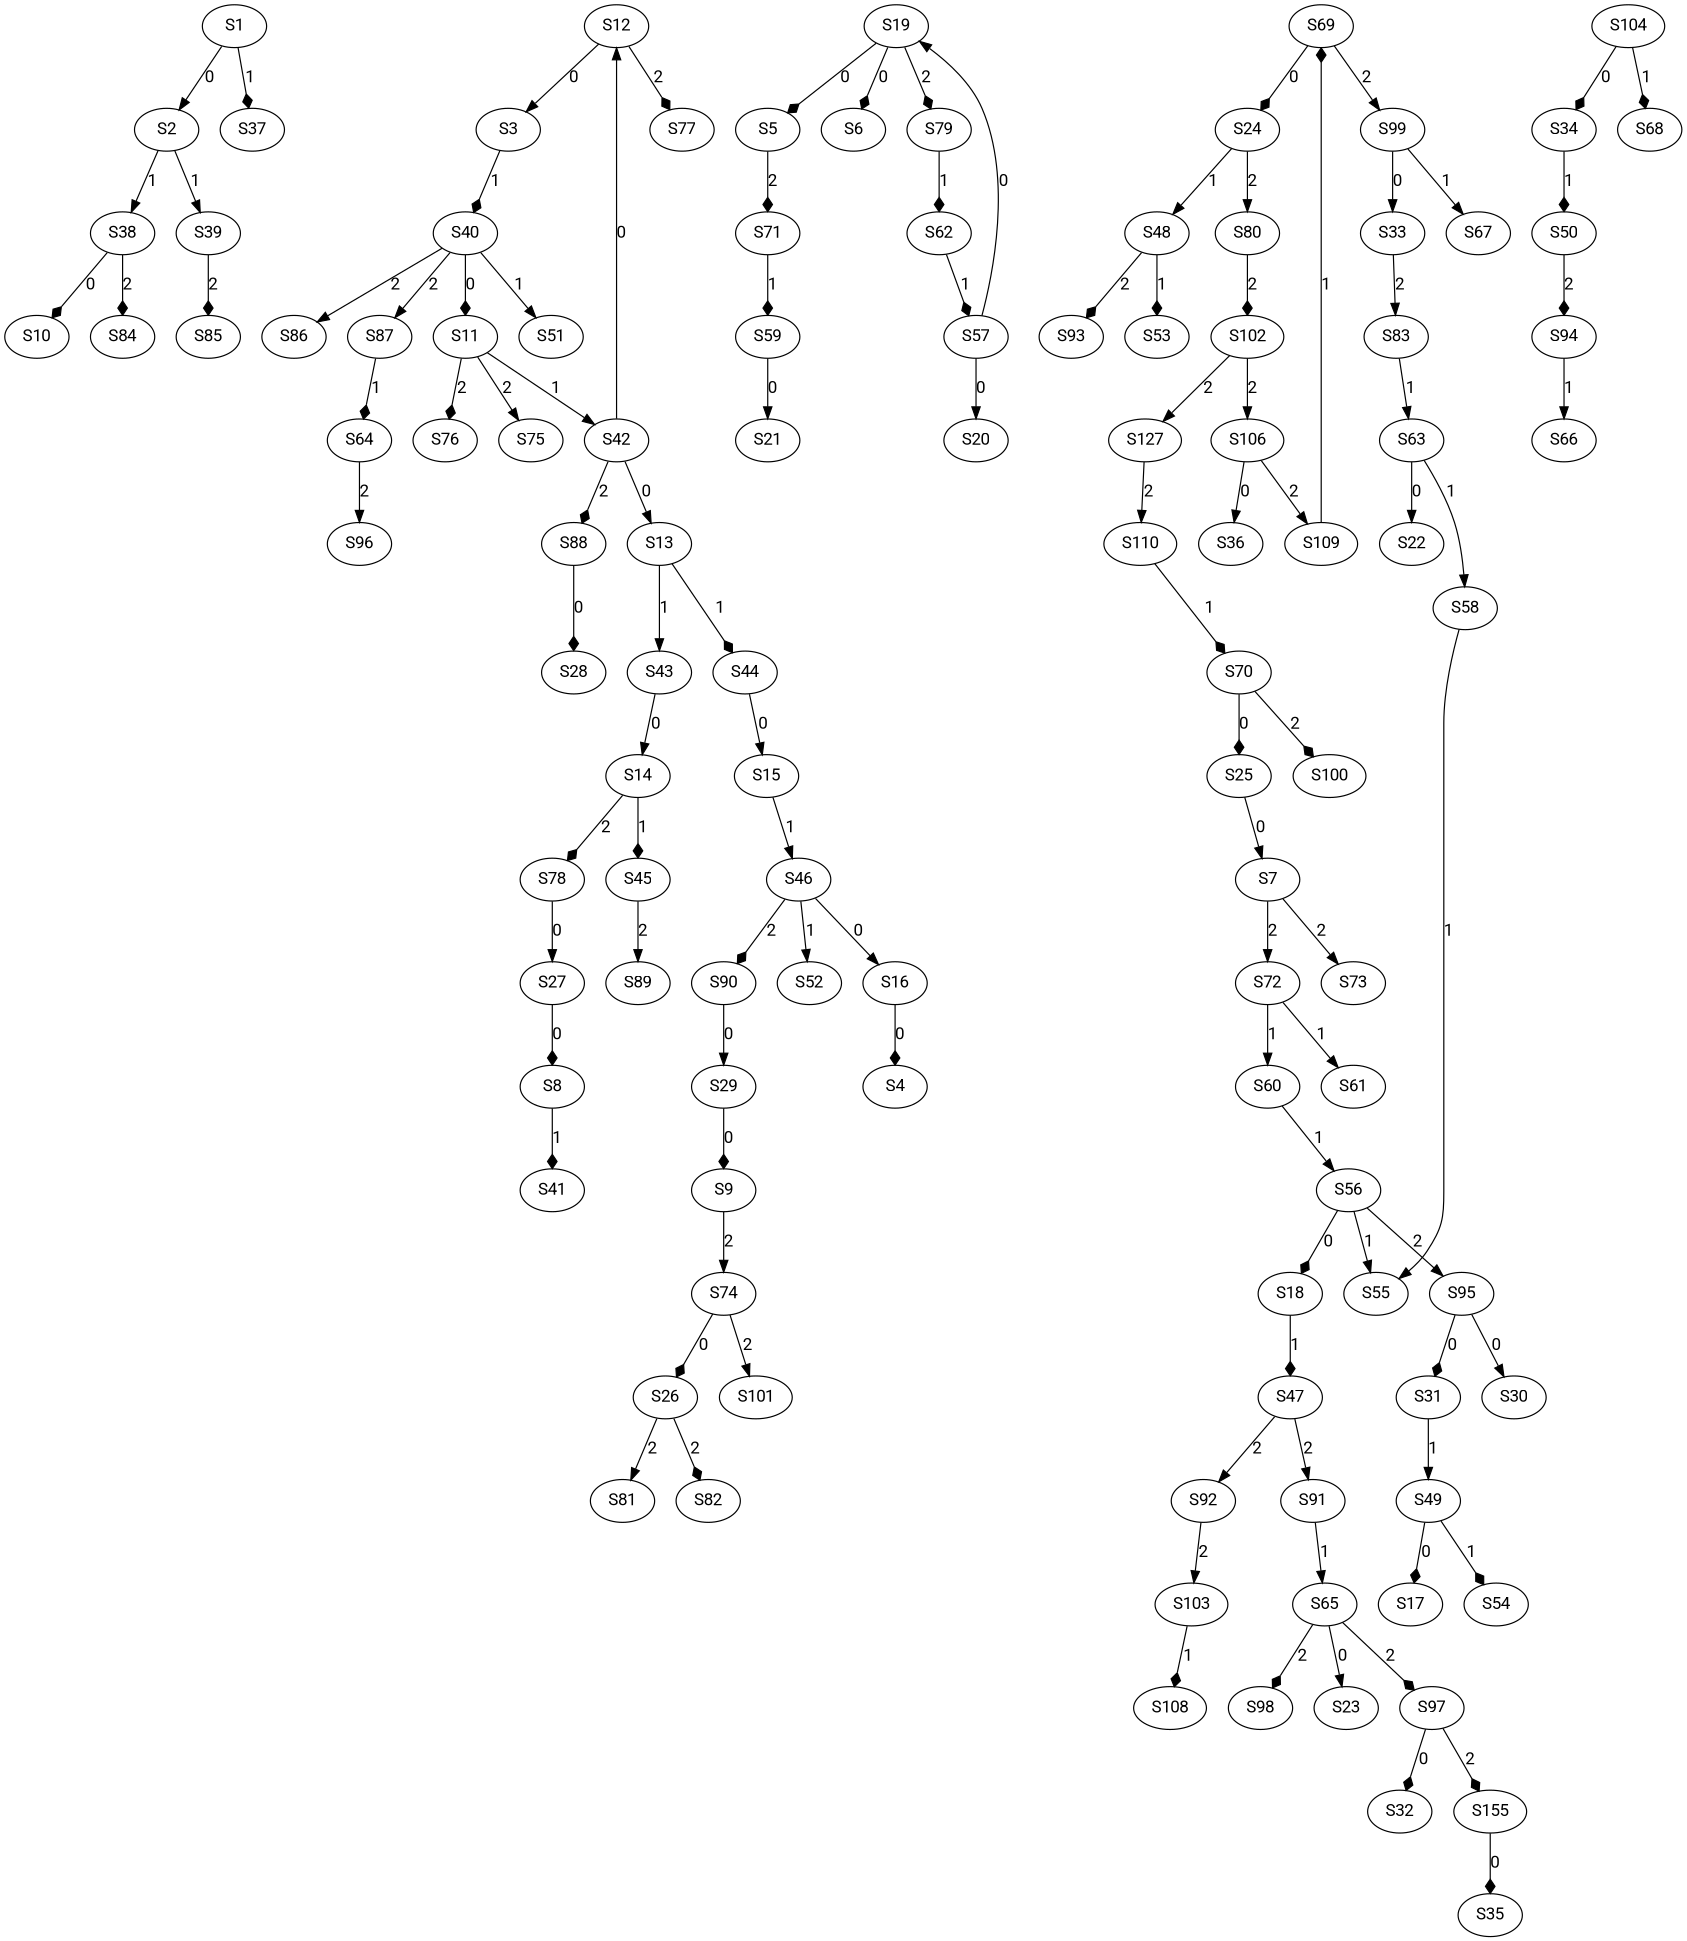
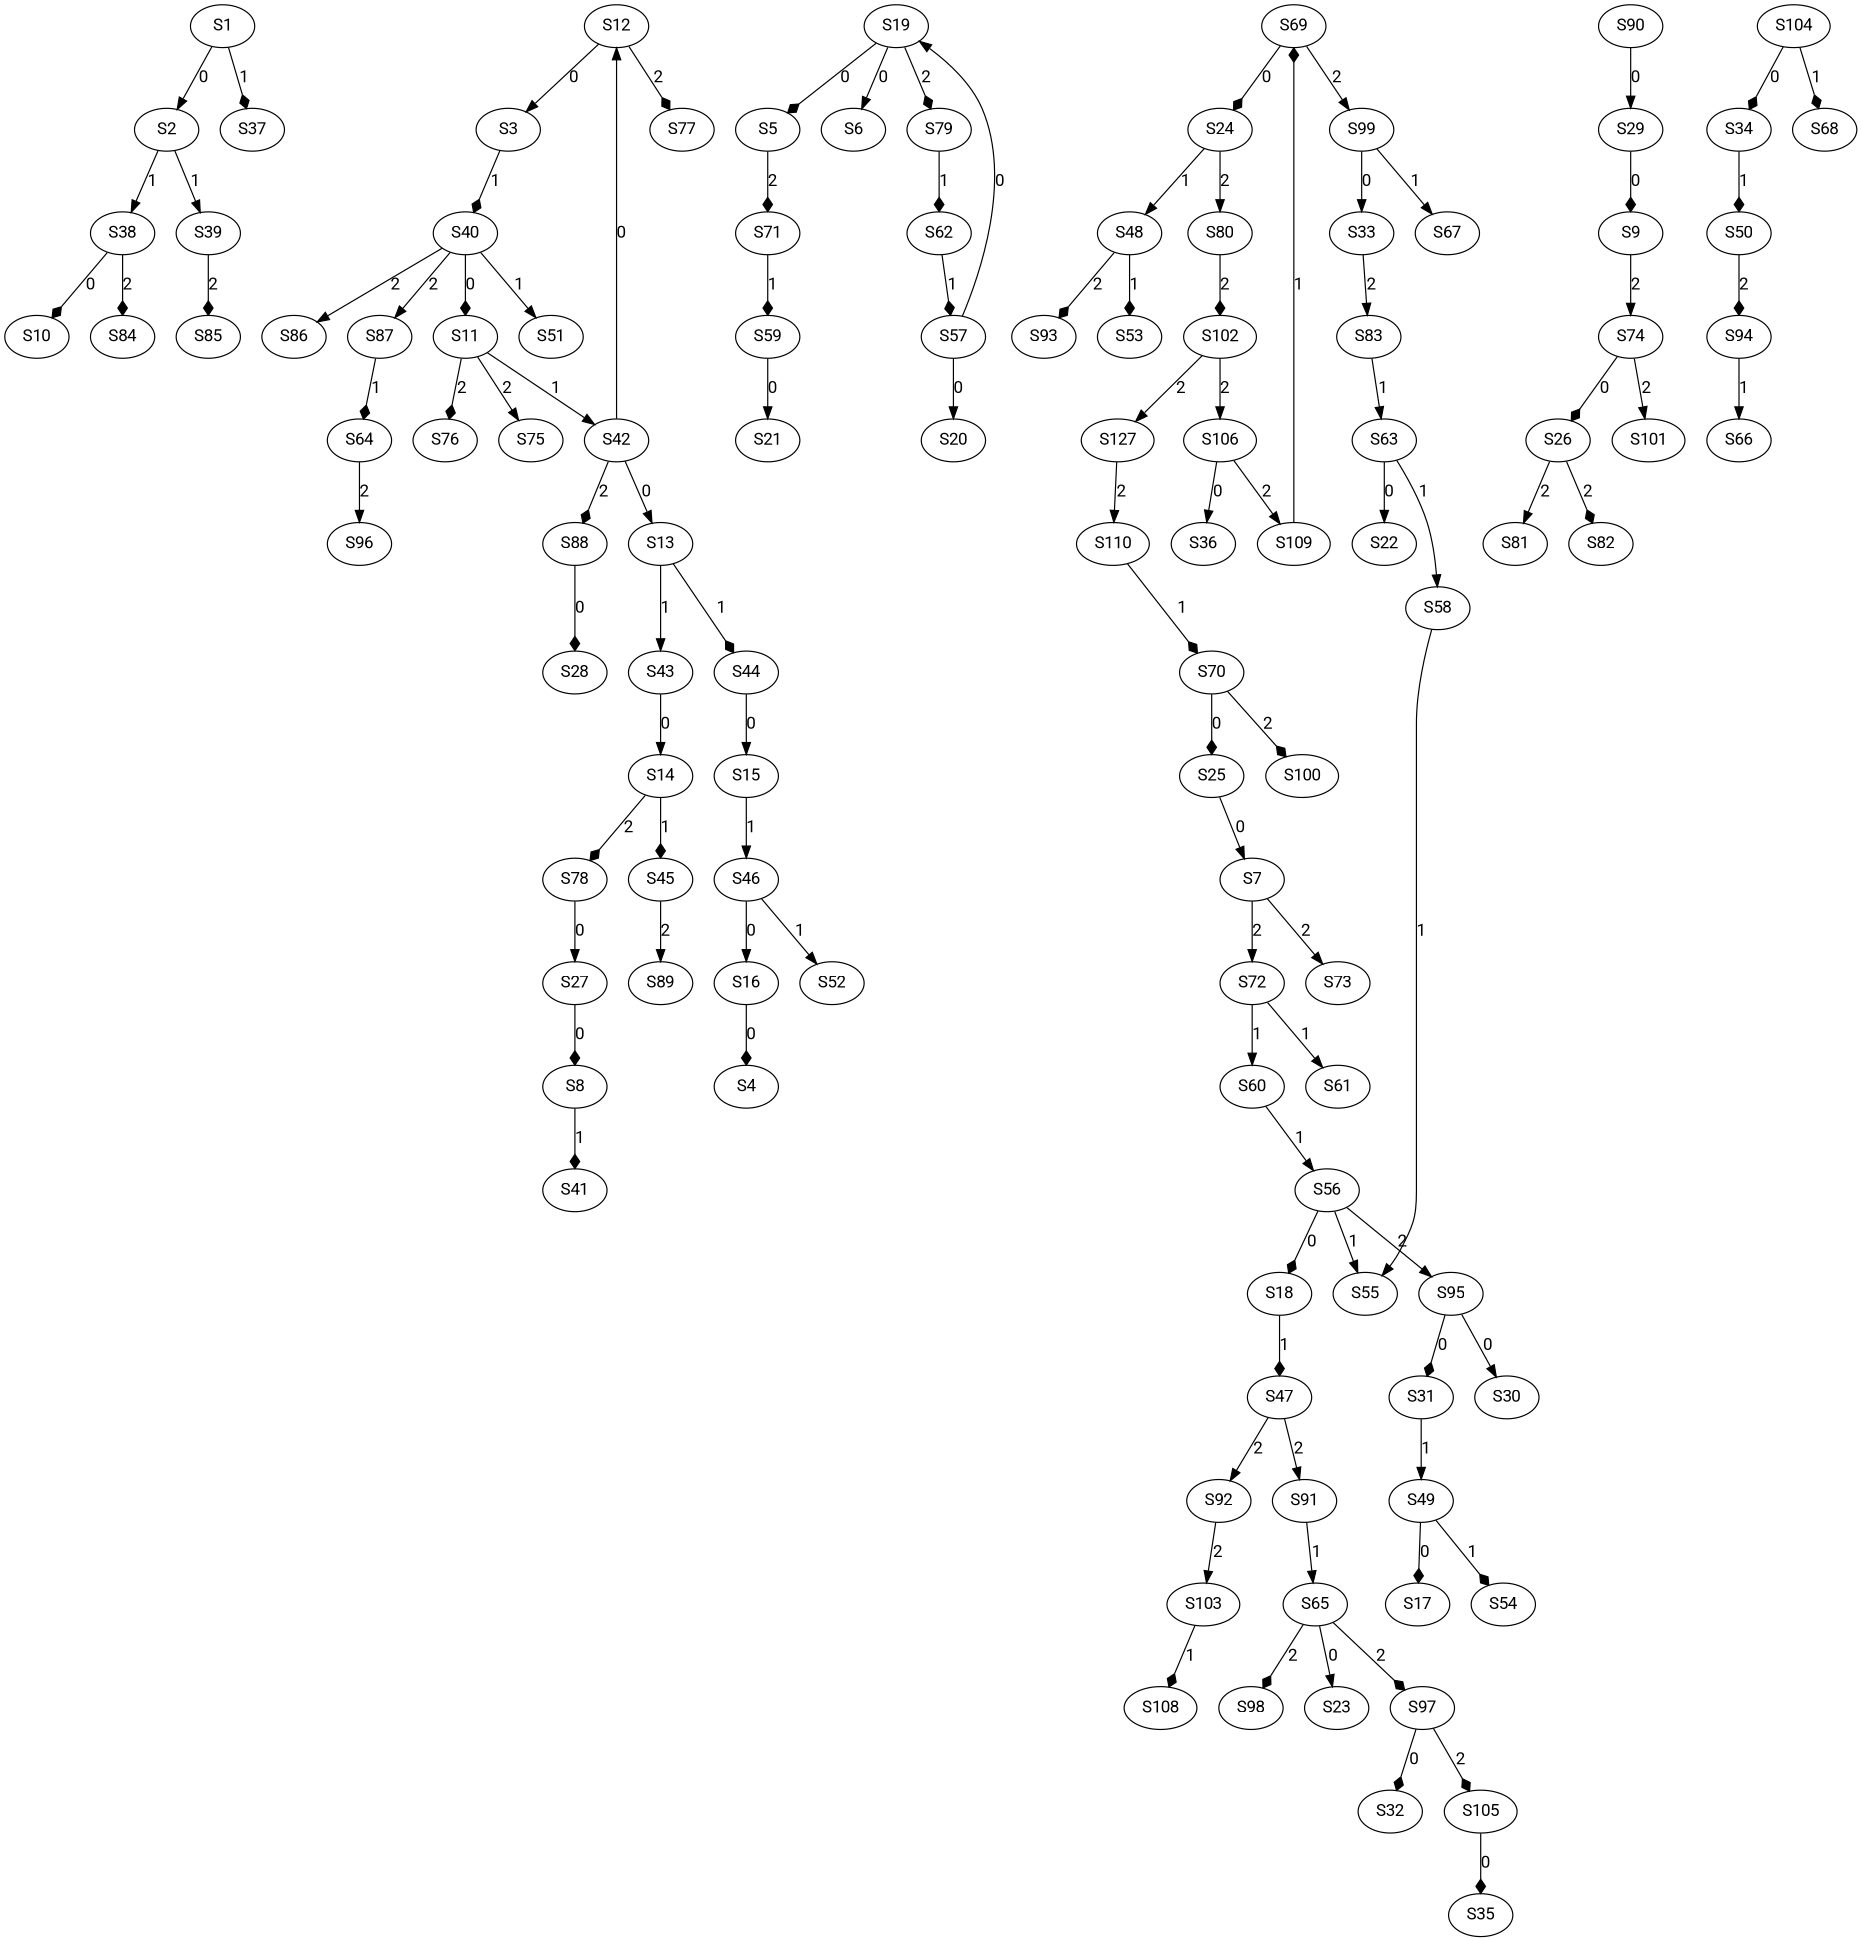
edge "S19" -> "S6": arrowhead diamond -> normal
edge "S46" -> "S90": removed, label "2"
node "S155": label "S155" -> "S105"
